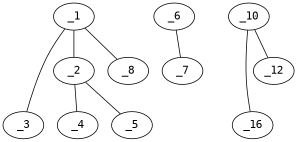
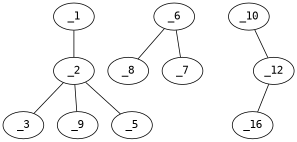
edge "_1" -- "_8": now "_6" -- "_8"
edge "_1" -- "_3": now "_2" -- "_3"
edge "_10" -- "_16": now "_12" -- "_16"
node "_4": label "_4" -> "_9"
